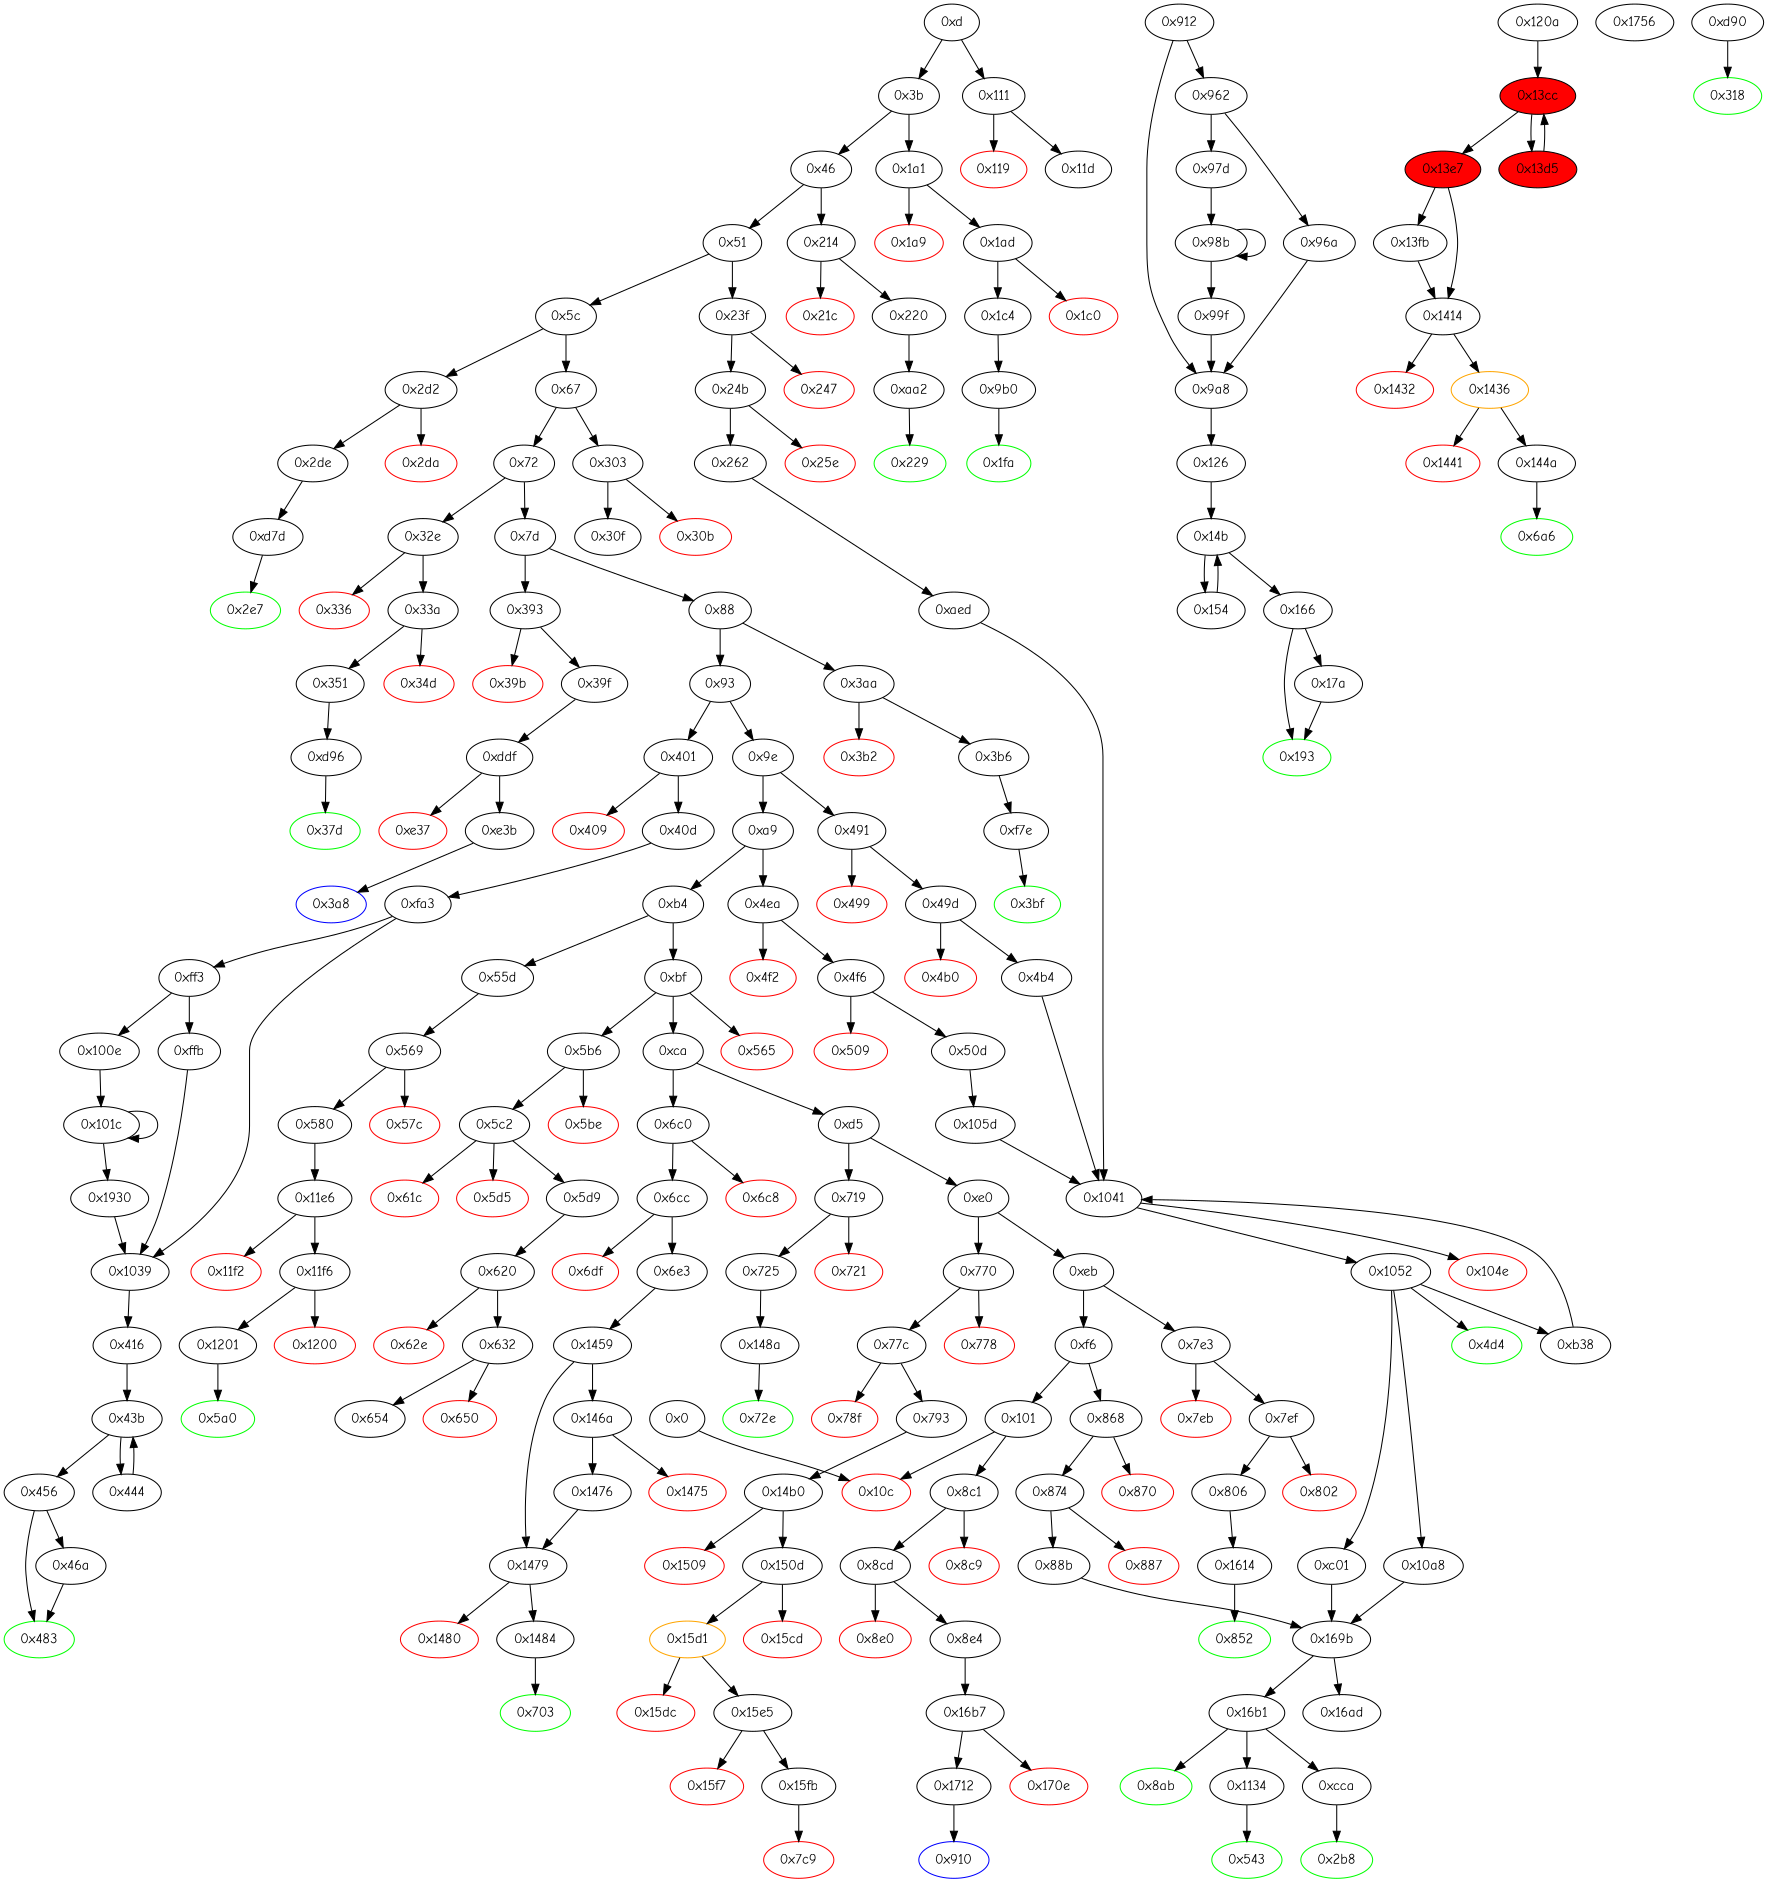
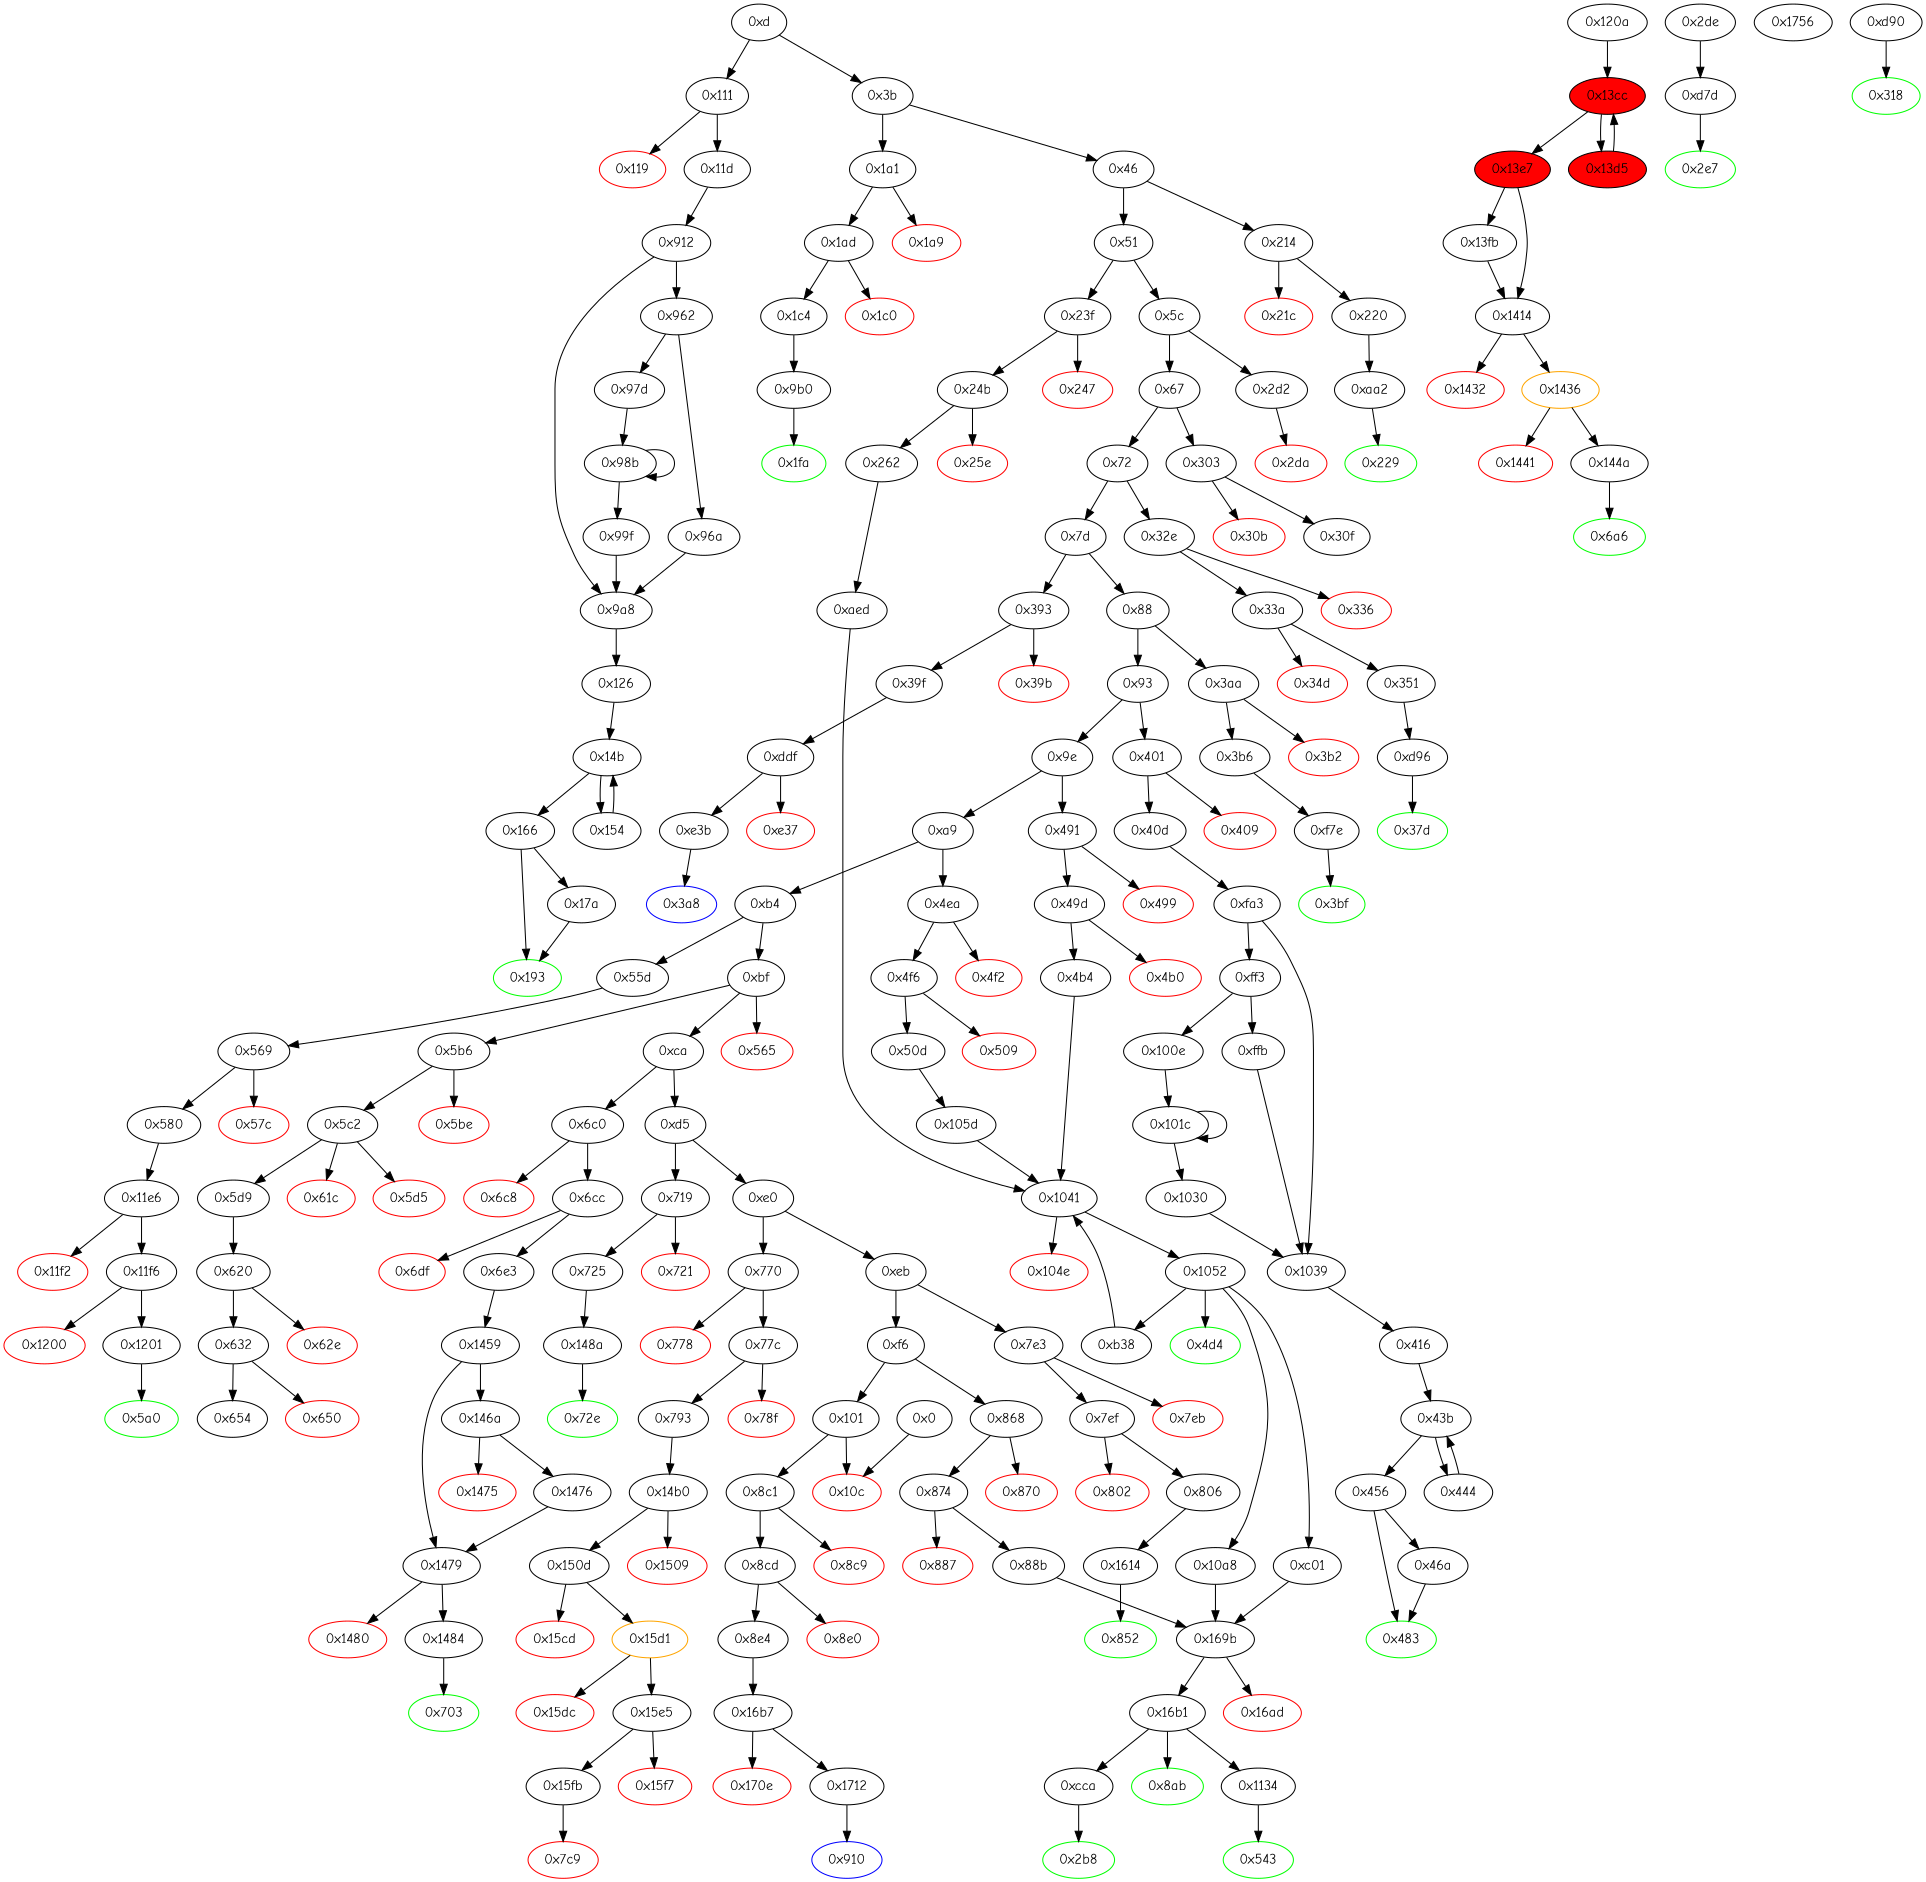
edge "0x11d" -> "0x912": added
edge "0x2d2" -> "0x2de": removed
node "0x1930": label "0x1930" -> "0x1030"
node "0x16ad": color black -> red
